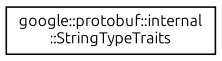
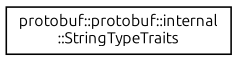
node "google::protobuf::internal ::StringTypeTraits": label "google::protobuf::internal ::StringTypeTraits" -> "protobuf::protobuf::internal ::StringTypeTraits"
